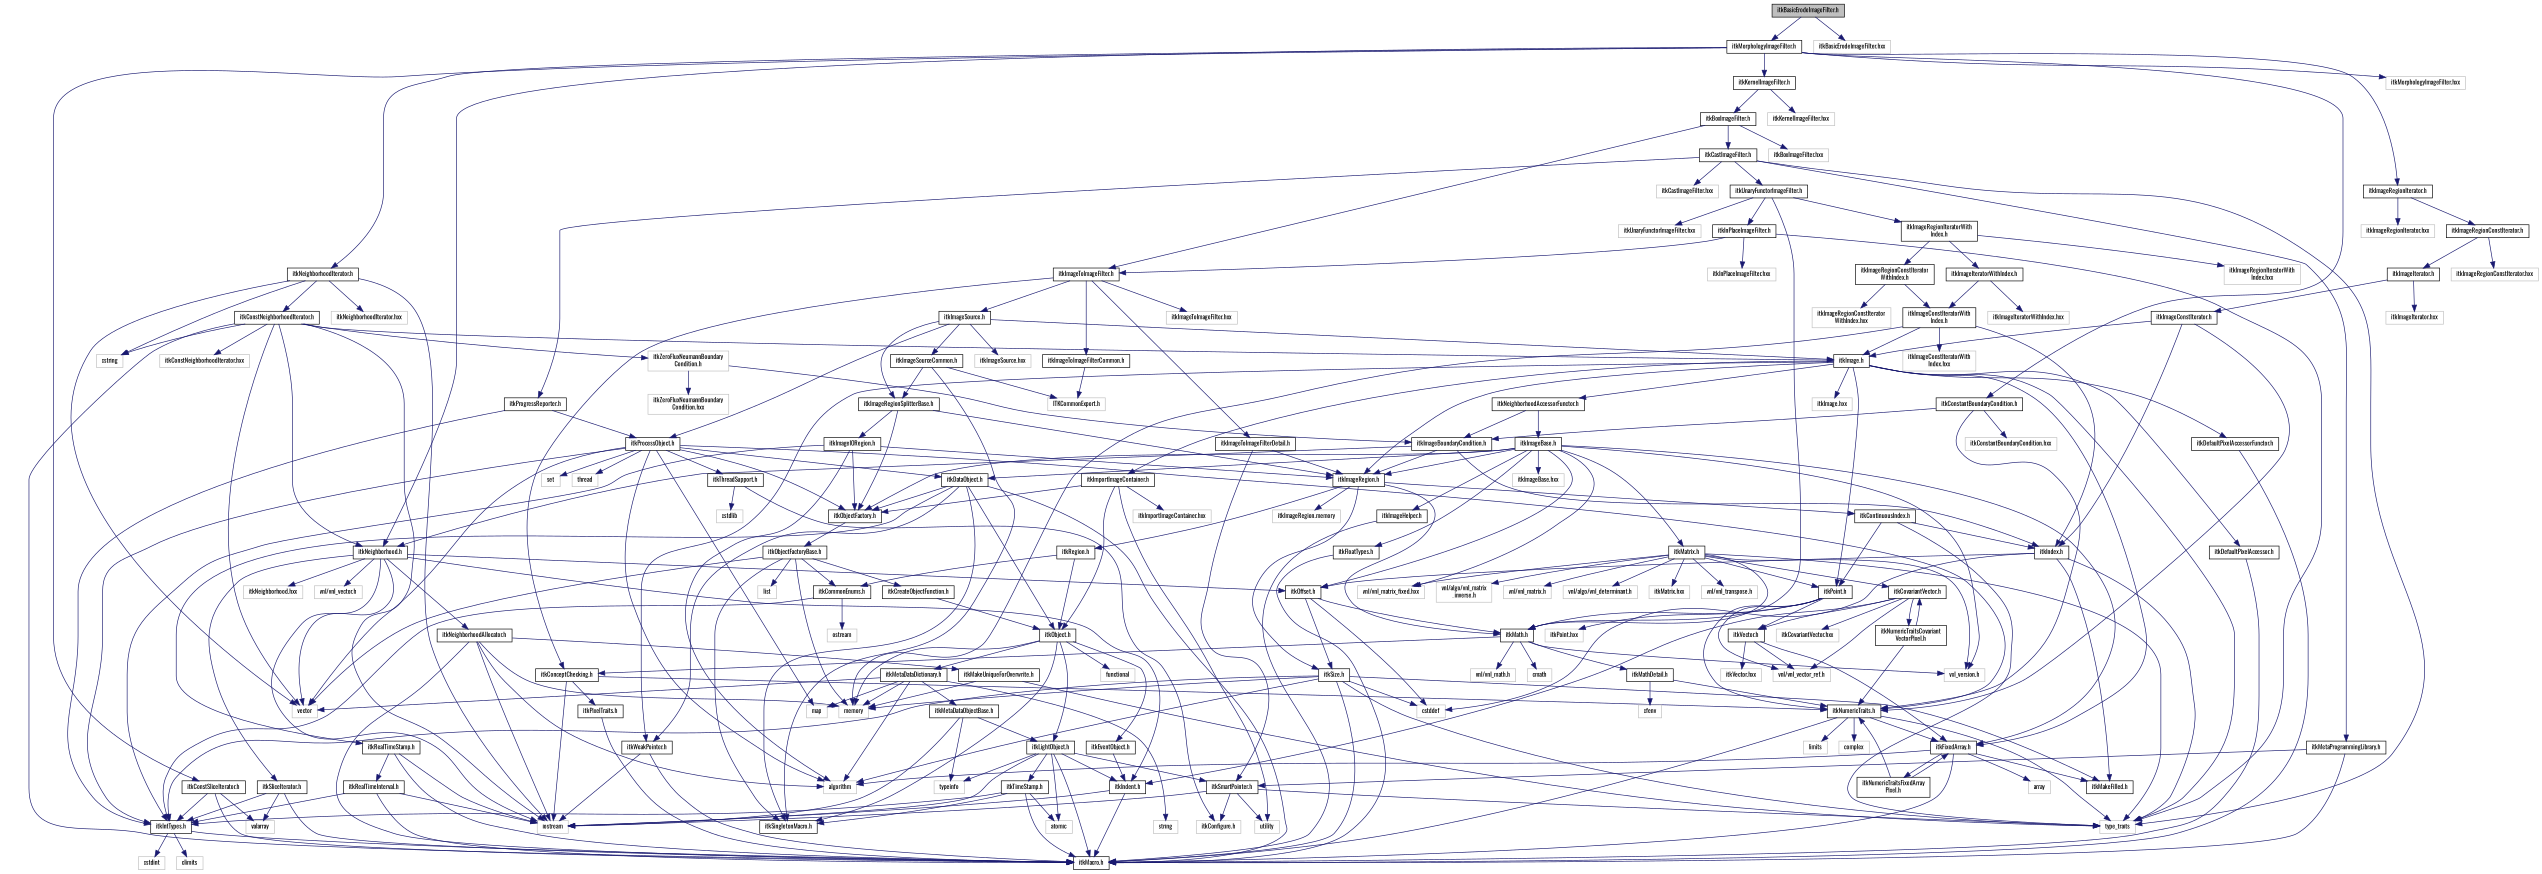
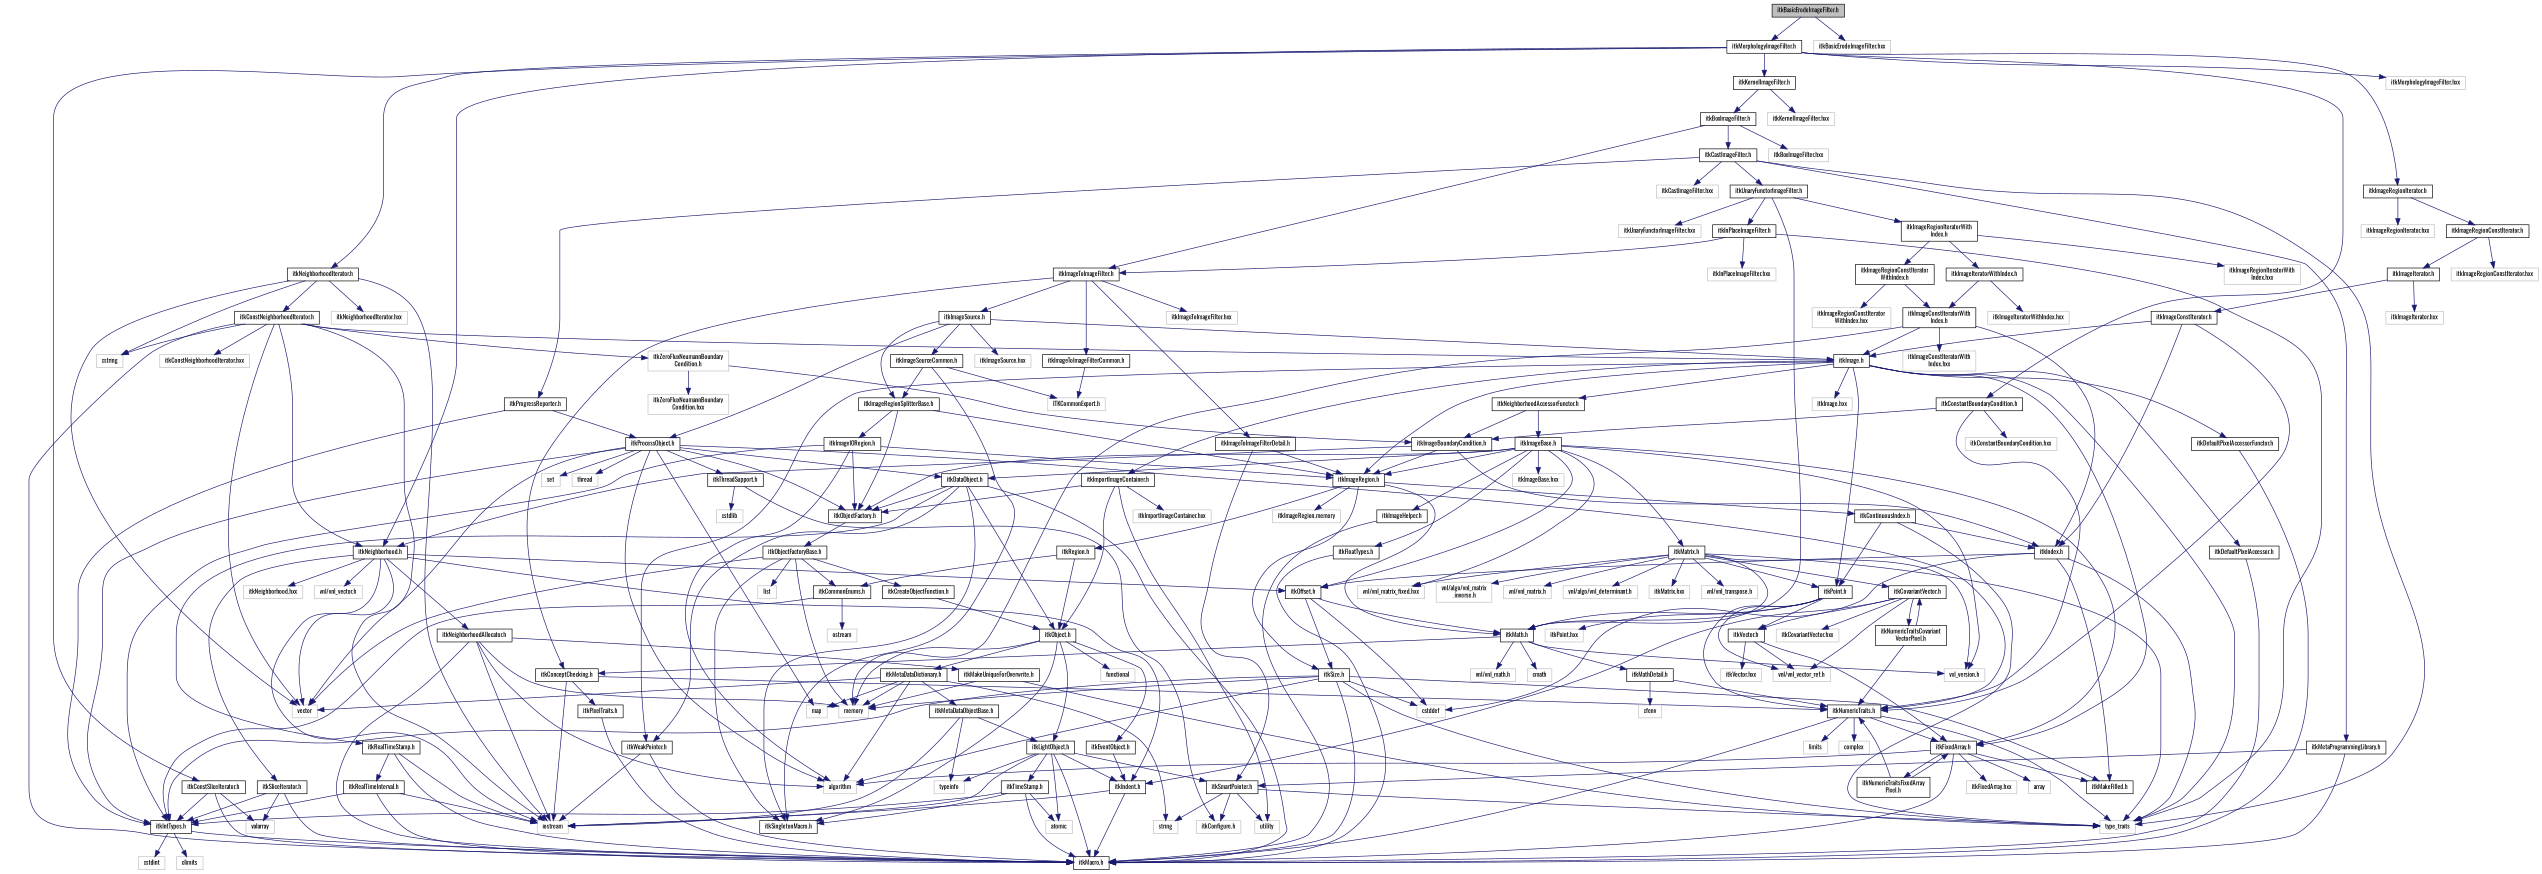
node "itkFixedArray.hxx": added
edge "itkSmartPointer.h" -> "iostream": now "itkSmartPointer.h" -> "string"
